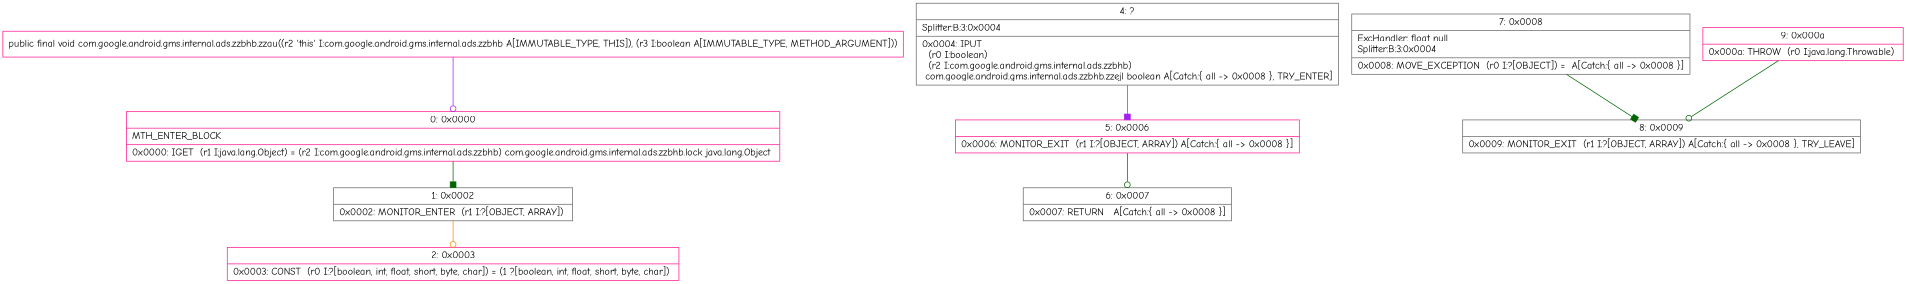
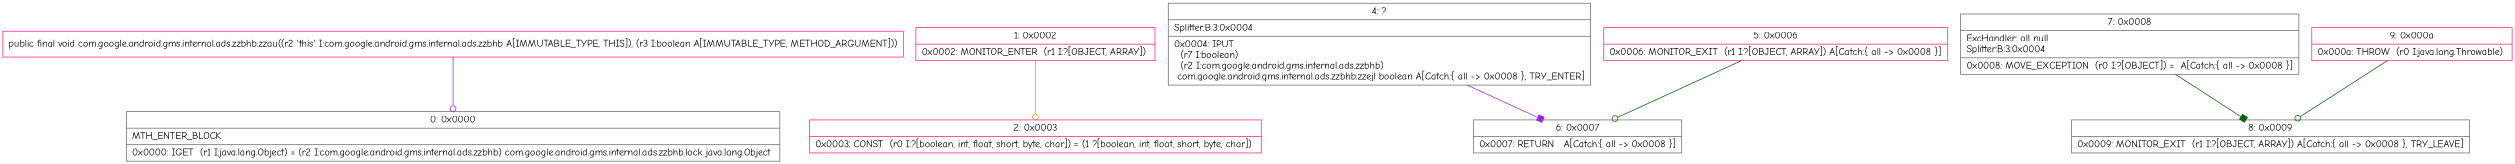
node "7: 0x0008": text "ExcHandler: float null" -> "ExcHandler: all null"
node "4: ?": text "(r0 I:boolean)" -> "(r7 I:boolean)"
edge "4: ?" -> "5: 0x0006": now "4: ?" -> "6: 0x0007"
node "0: 0x0000": color deeppink -> gray40
edge "0: 0x0000" -> "1: 0x0002": removed
node "1: 0x0002": color gray40 -> deeppink
